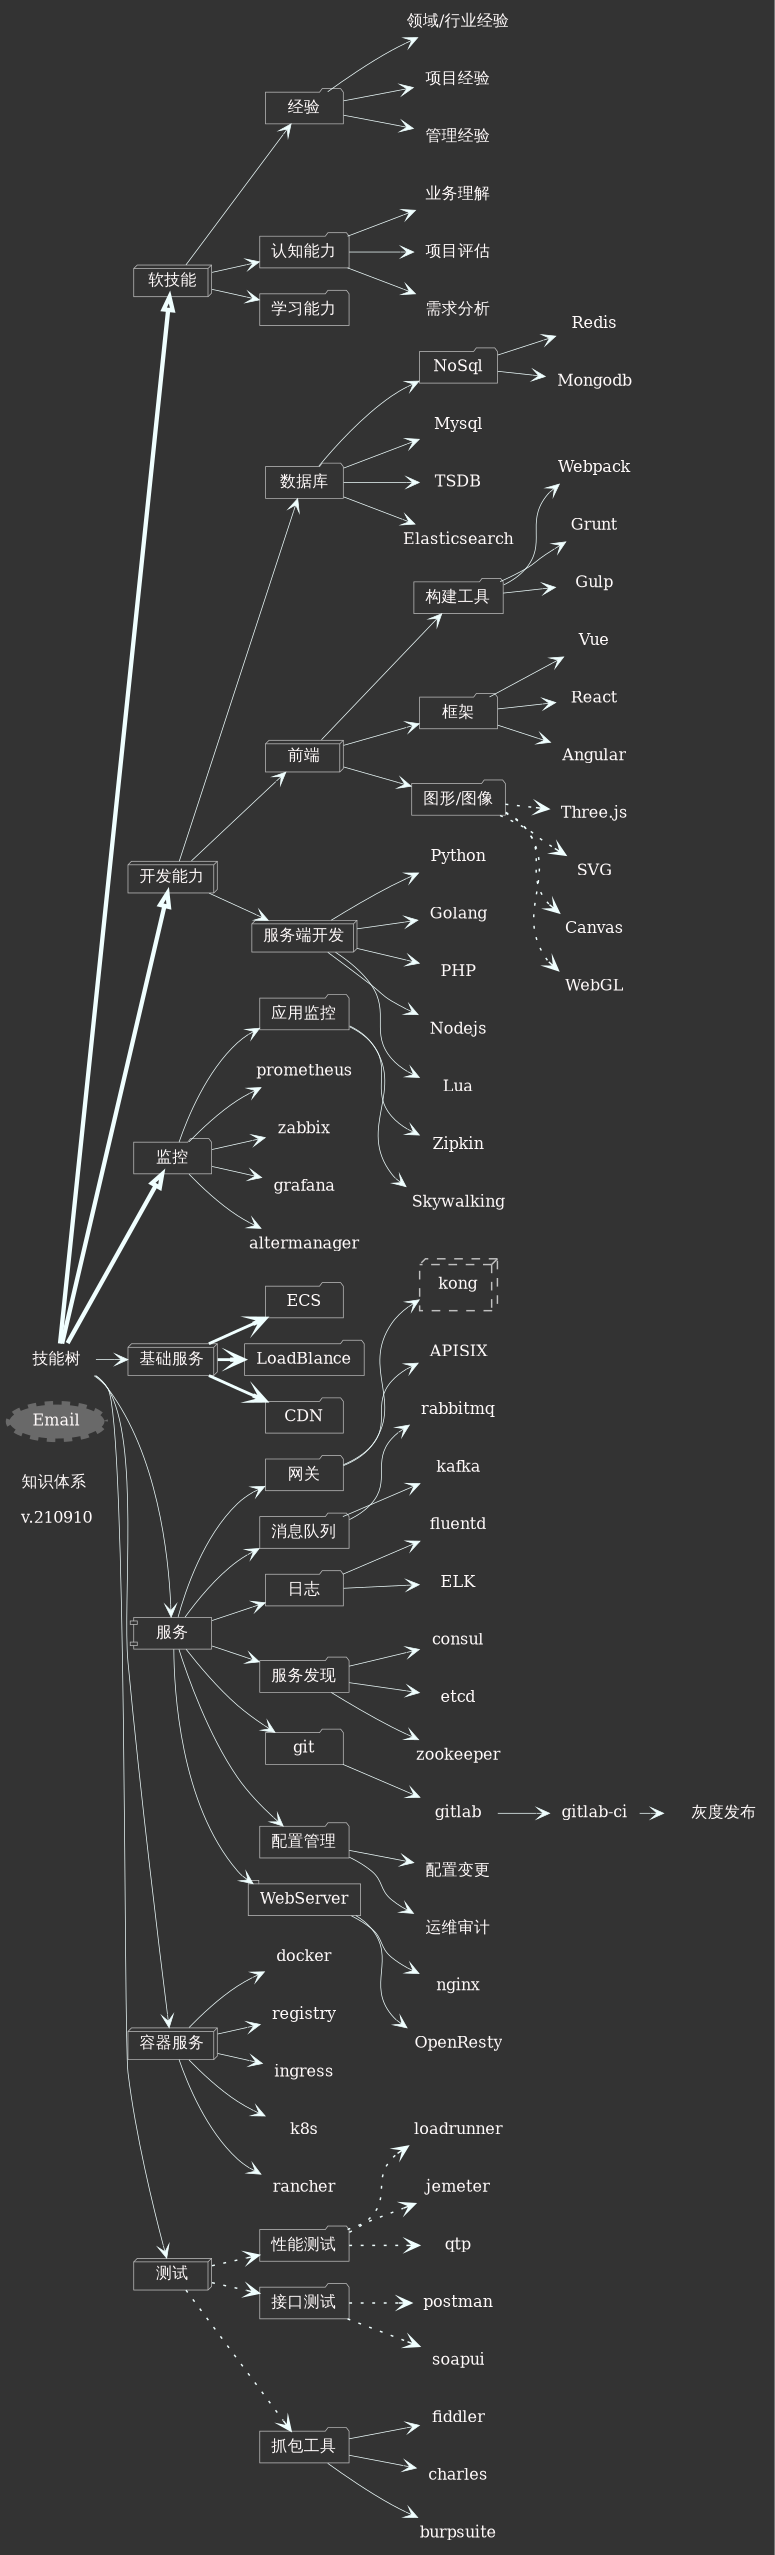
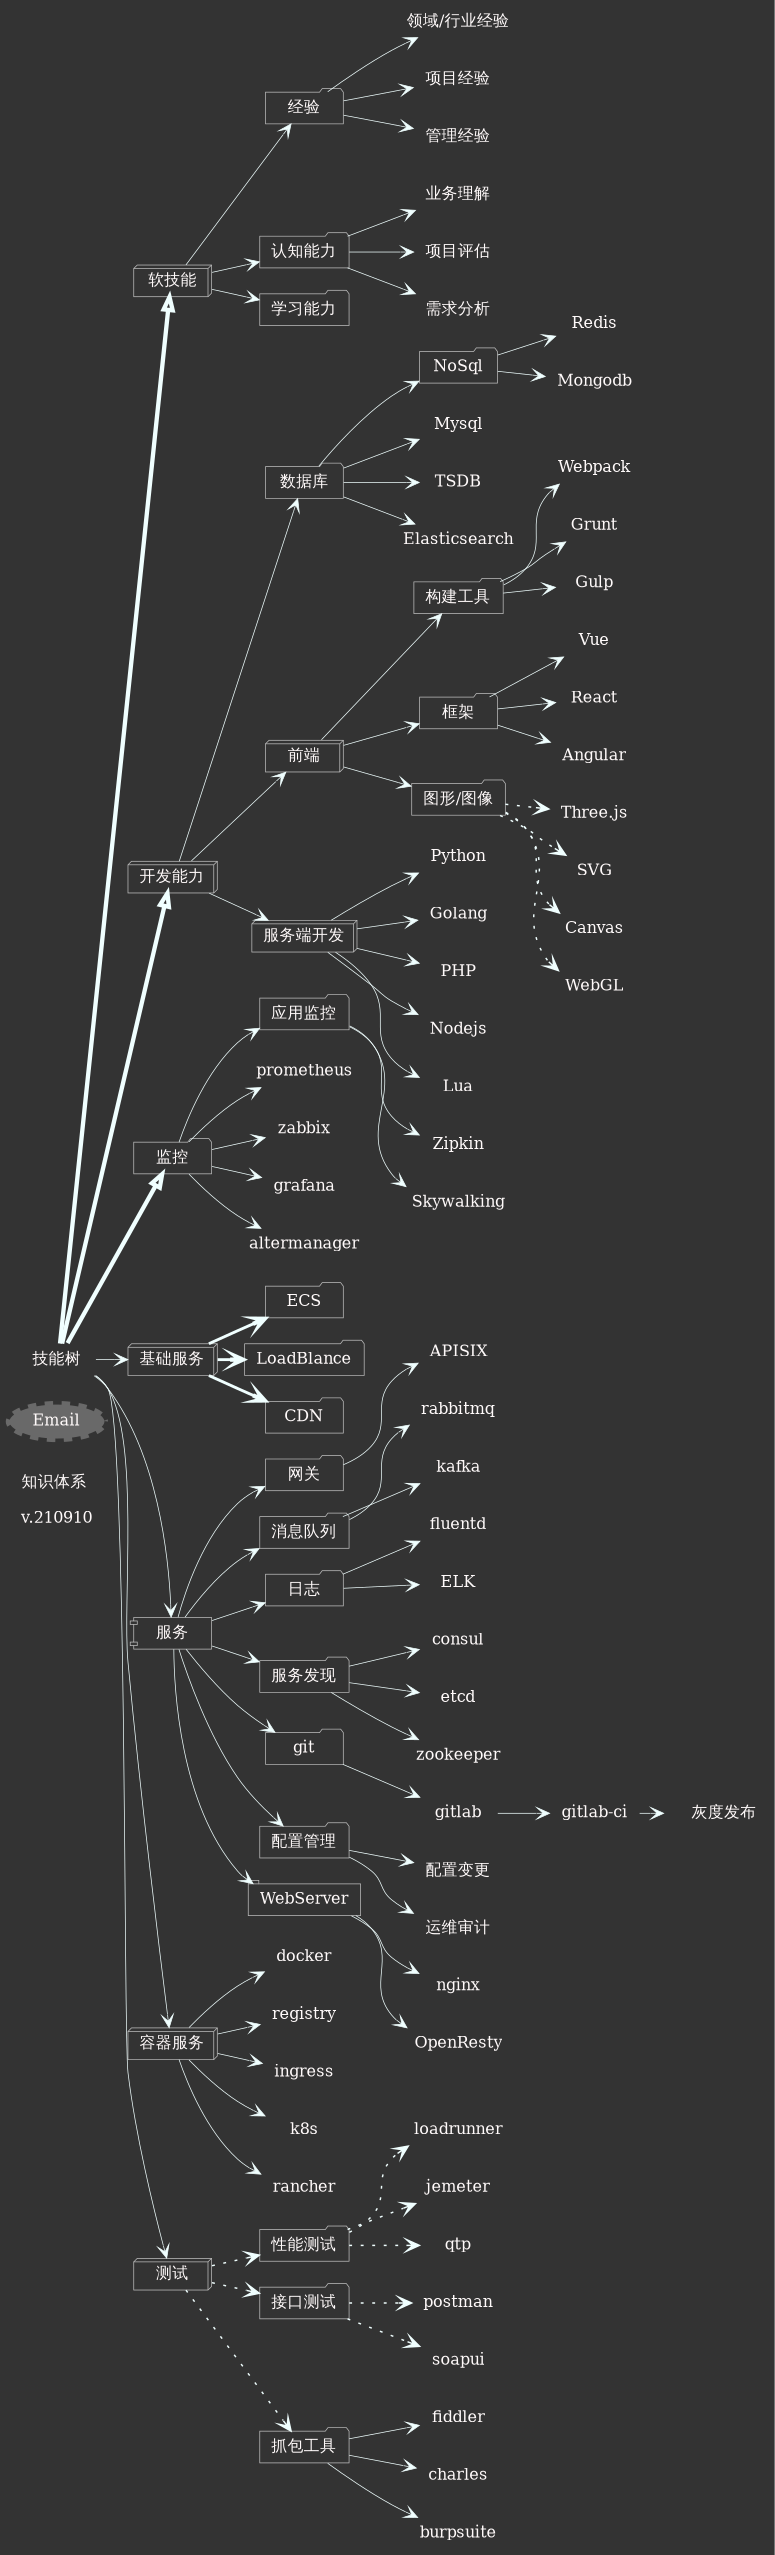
node "kong": removed
